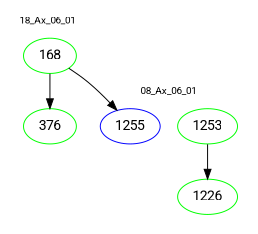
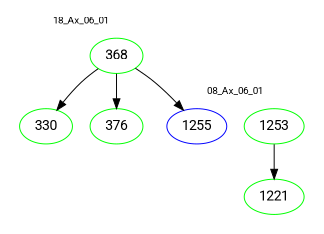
node "168": label "168" -> "368"
node "330": added
node "1226": label "1226" -> "1221"
